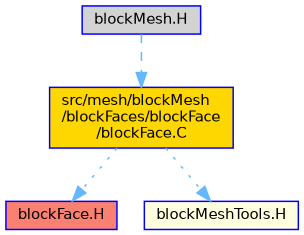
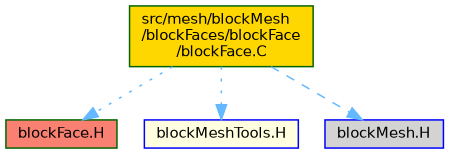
edge "blockMesh.H" -> "src/mesh/blockMesh /blockFaces/blockFace /blockFace.C": reversed
node "src/mesh/blockMesh /blockFaces/blockFace /blockFace.C": color blue -> darkgreen
node "blockFace.H": color blue -> darkgreen
